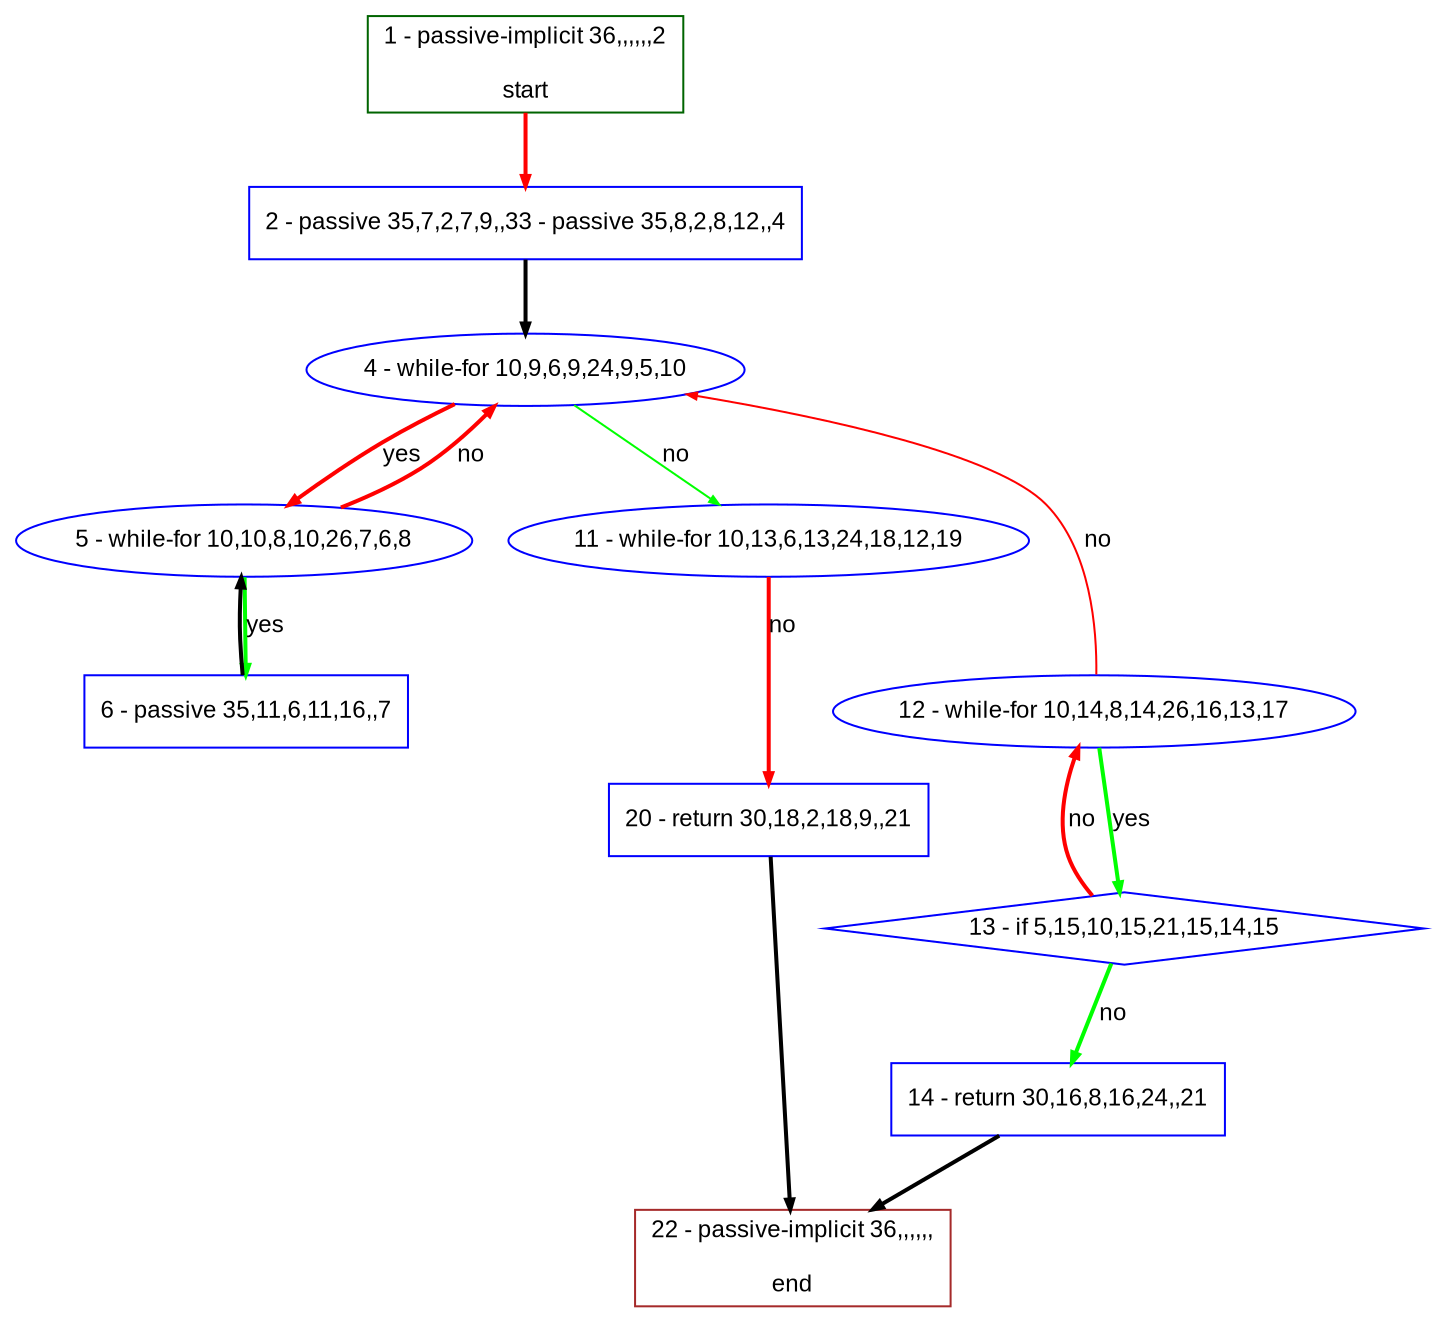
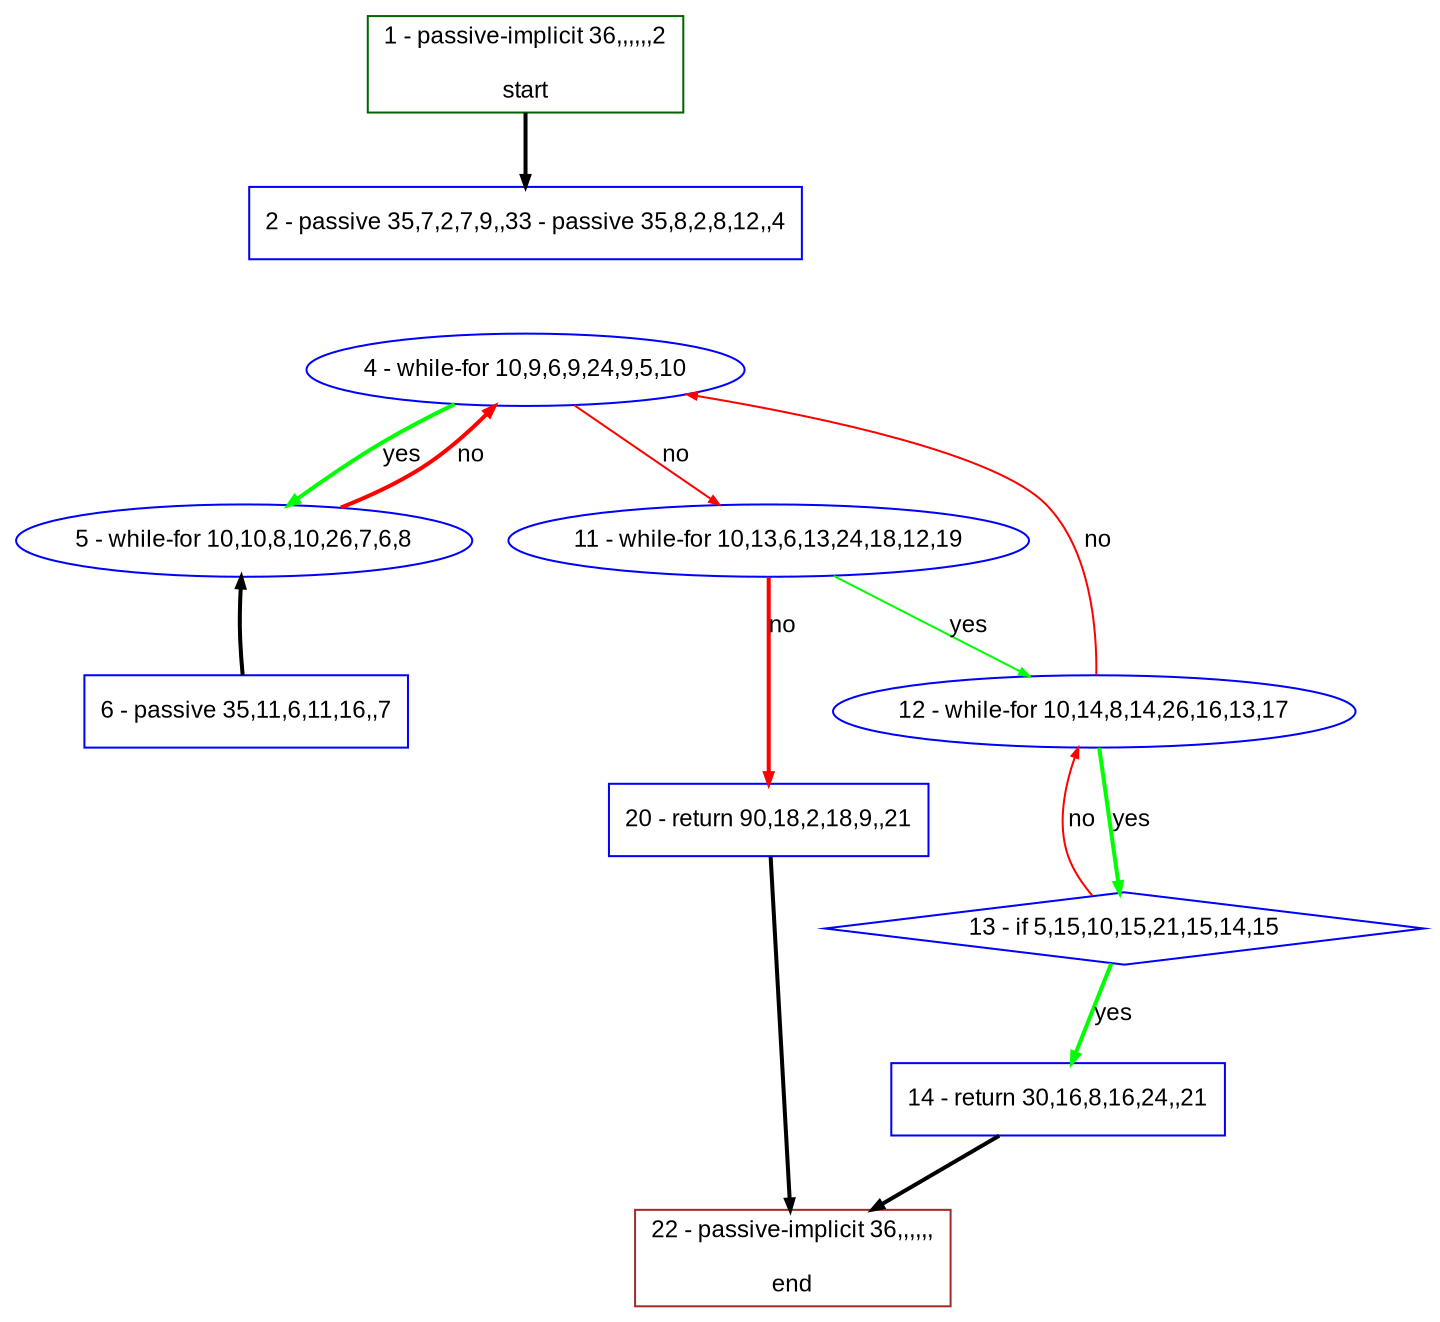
edge "1 - passive-implicit 36,,,,,,2 start" -> "2 - passive 35,7,2,7,9,,33 - passive 35,8,2,8,12,,4": color #ff0000 -> #000000
edge "2 - passive 35,7,2,7,9,,33 - passive 35,8,2,8,12,,4" -> "4 - while-for 10,9,6,9,24,9,5,10": removed
edge "4 - while-for 10,9,6,9,24,9,5,10" -> "5 - while-for 10,10,8,10,26,7,6,8": color #ff0000 -> #00ff00
edge "4 - while-for 10,9,6,9,24,9,5,10" -> "11 - while-for 10,13,6,13,24,18,12,19": color #00ff00 -> #ff0000
edge "5 - while-for 10,10,8,10,26,7,6,8" -> "6 - passive 35,11,6,11,16,,7": removed, label "yes"
edge "11 - while-for 10,13,6,13,24,18,12,19" -> "12 - while-for 10,14,8,14,26,16,13,17": added, label "yes"
node "20 - return 30,18,2,18,9,,21": label "20 - return 30,18,2,18,9,,21" -> "20 - return 90,18,2,18,9,,21"
edge "13 - if 5,15,10,15,21,15,14,15" -> "12 - while-for 10,14,8,14,26,16,13,17": style bold -> solid
edge "13 - if 5,15,10,15,21,15,14,15" -> "14 - return 30,16,8,16,24,,21": label "no" -> "yes"
